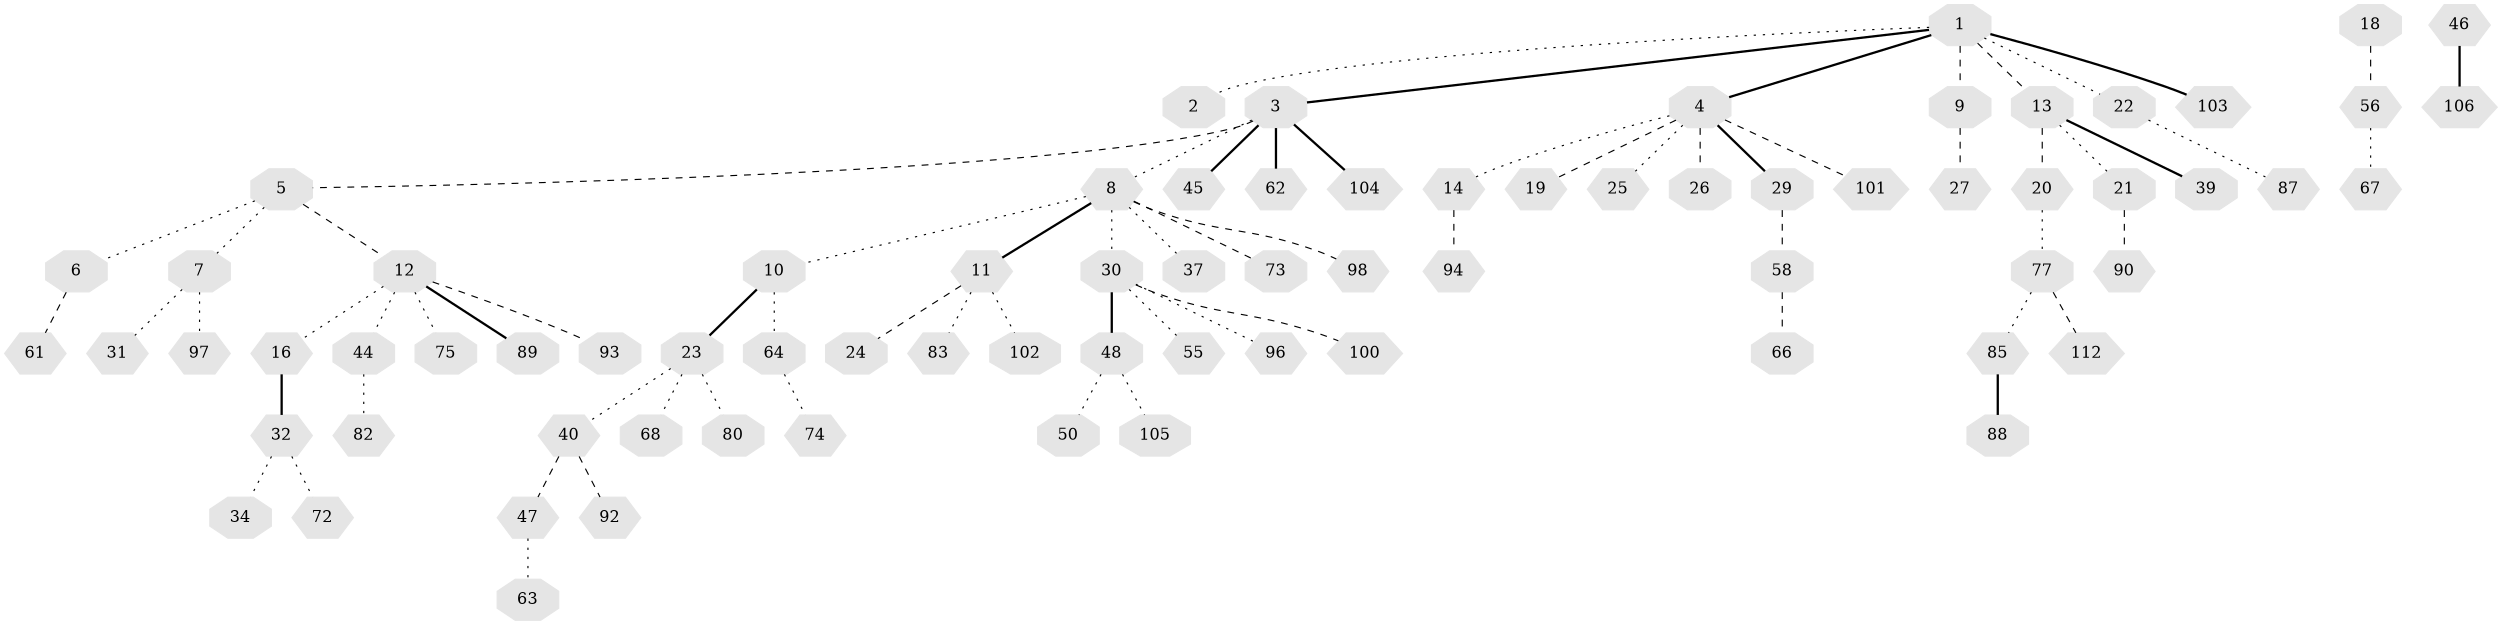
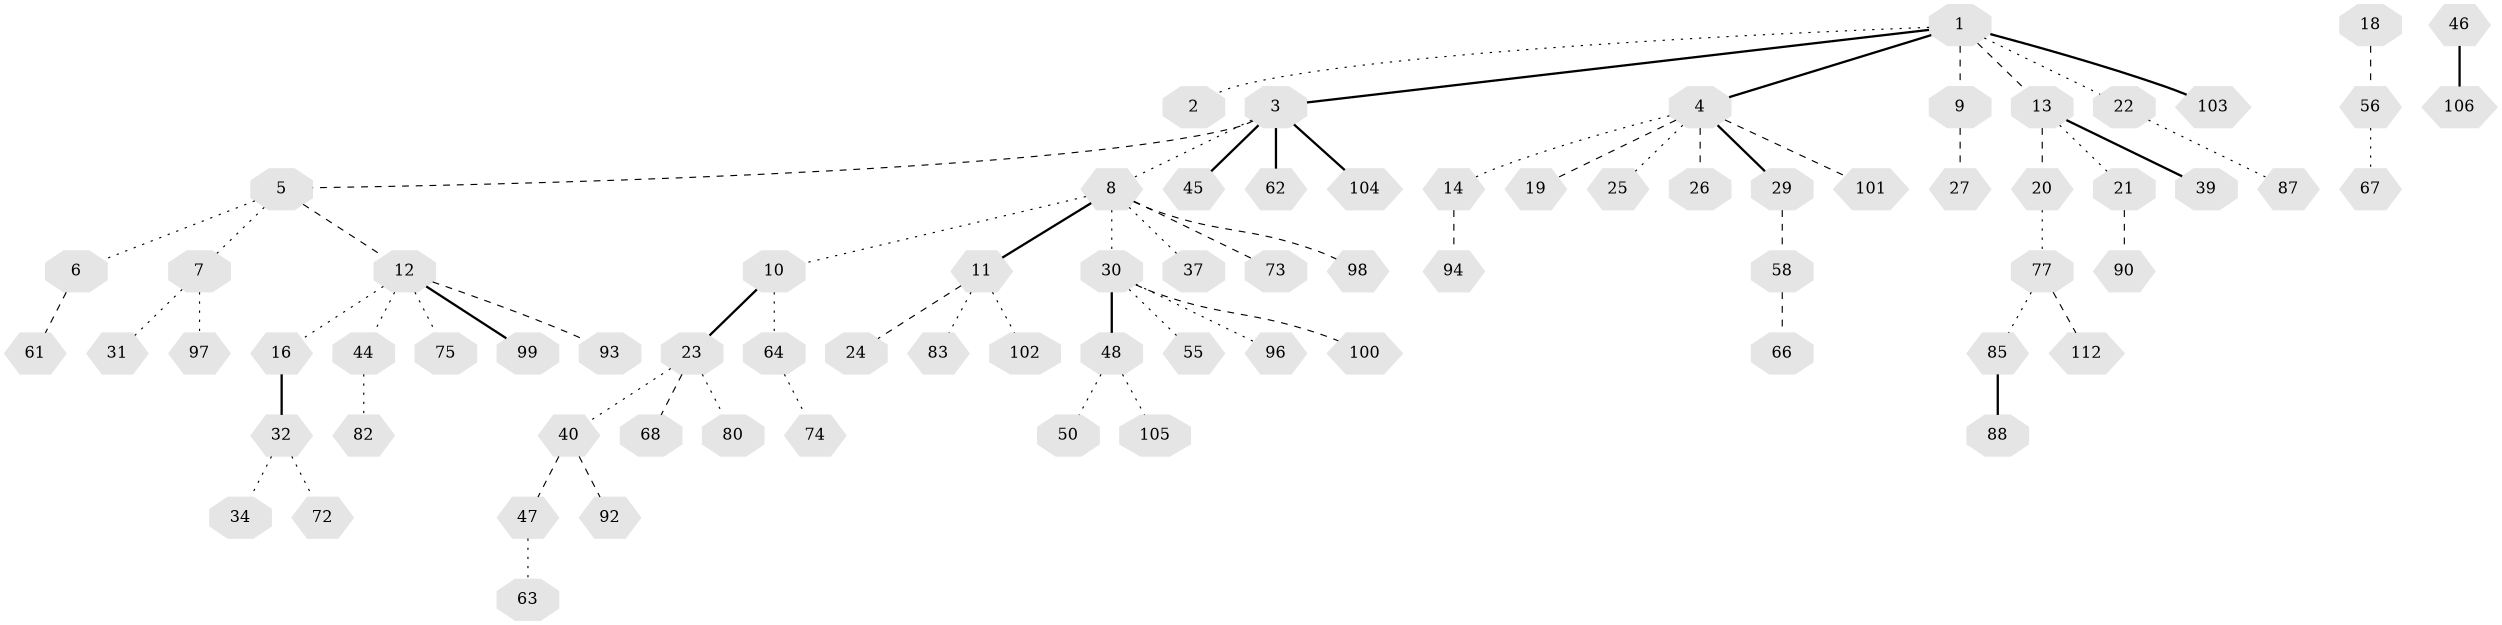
node "89": label "89" -> "99"
edge "23" -- "68": style dotted -> dashed
